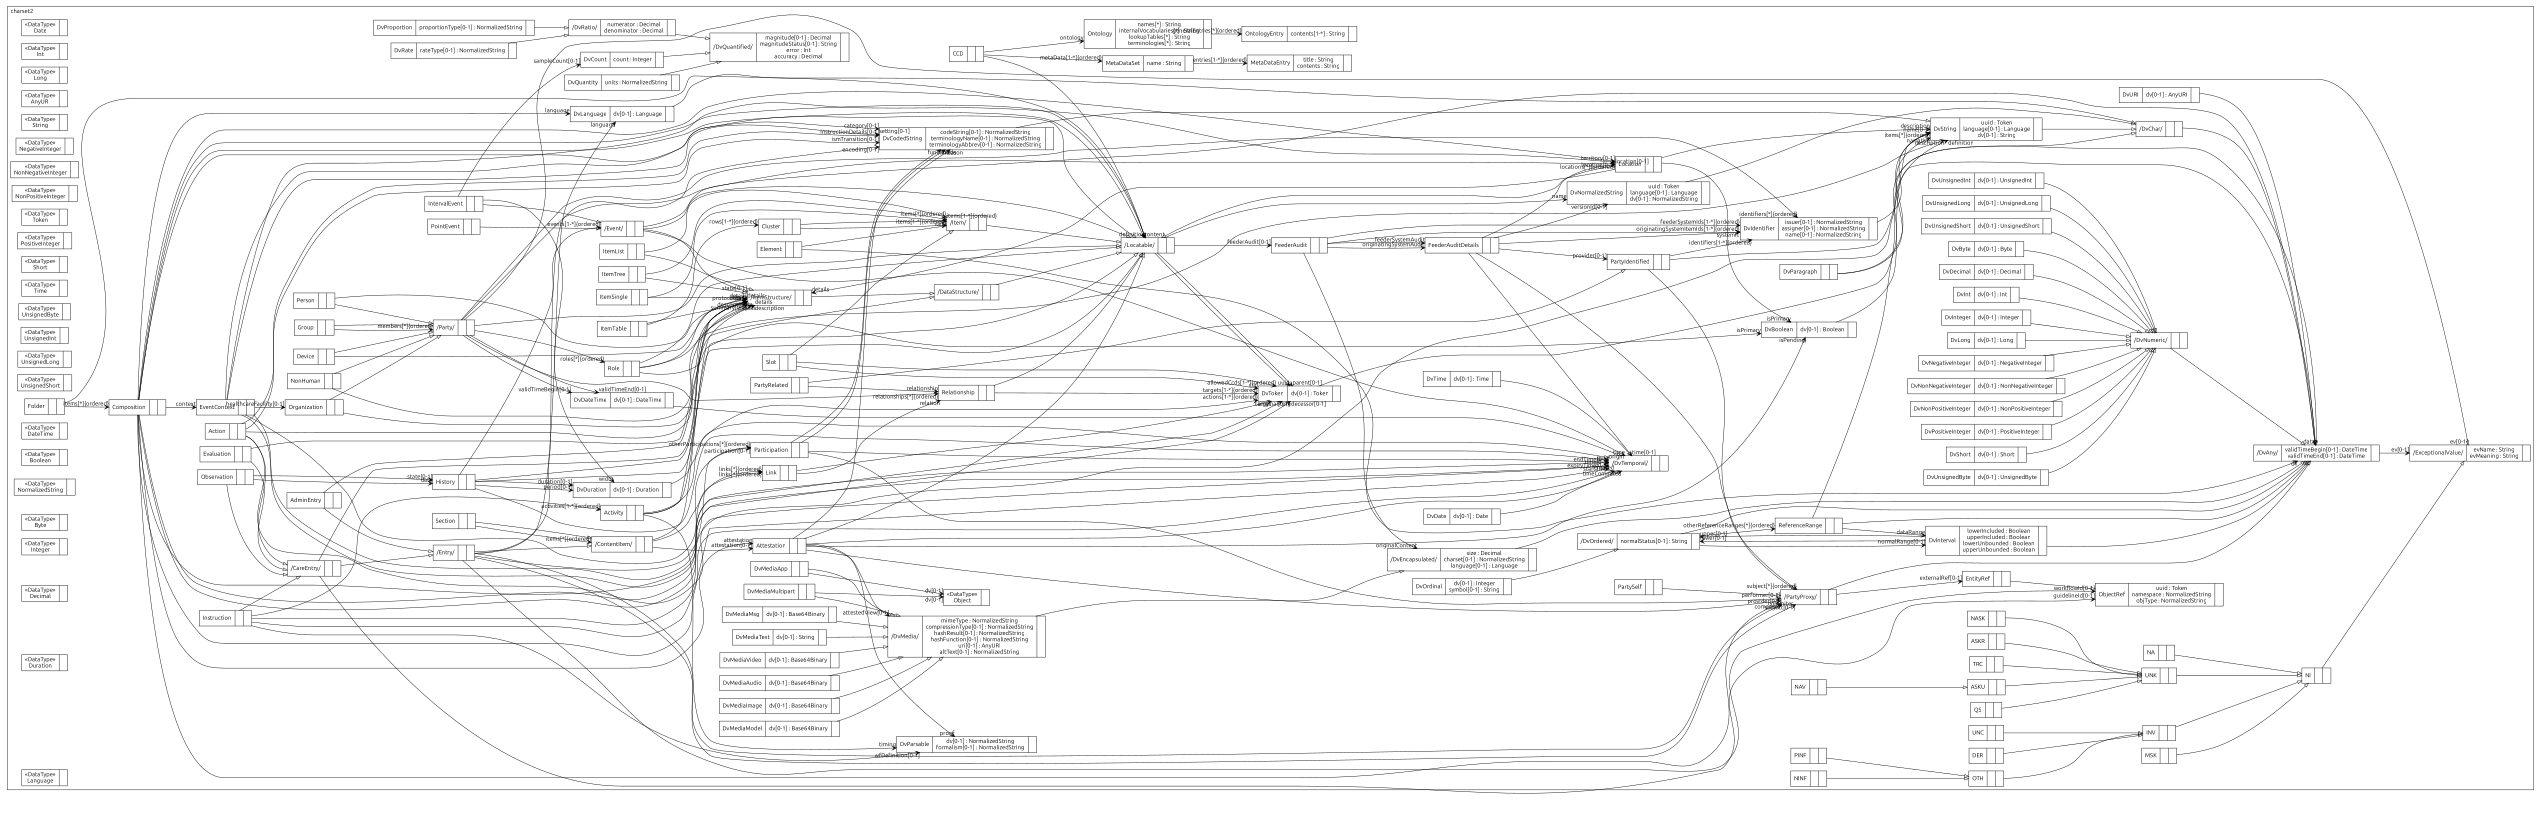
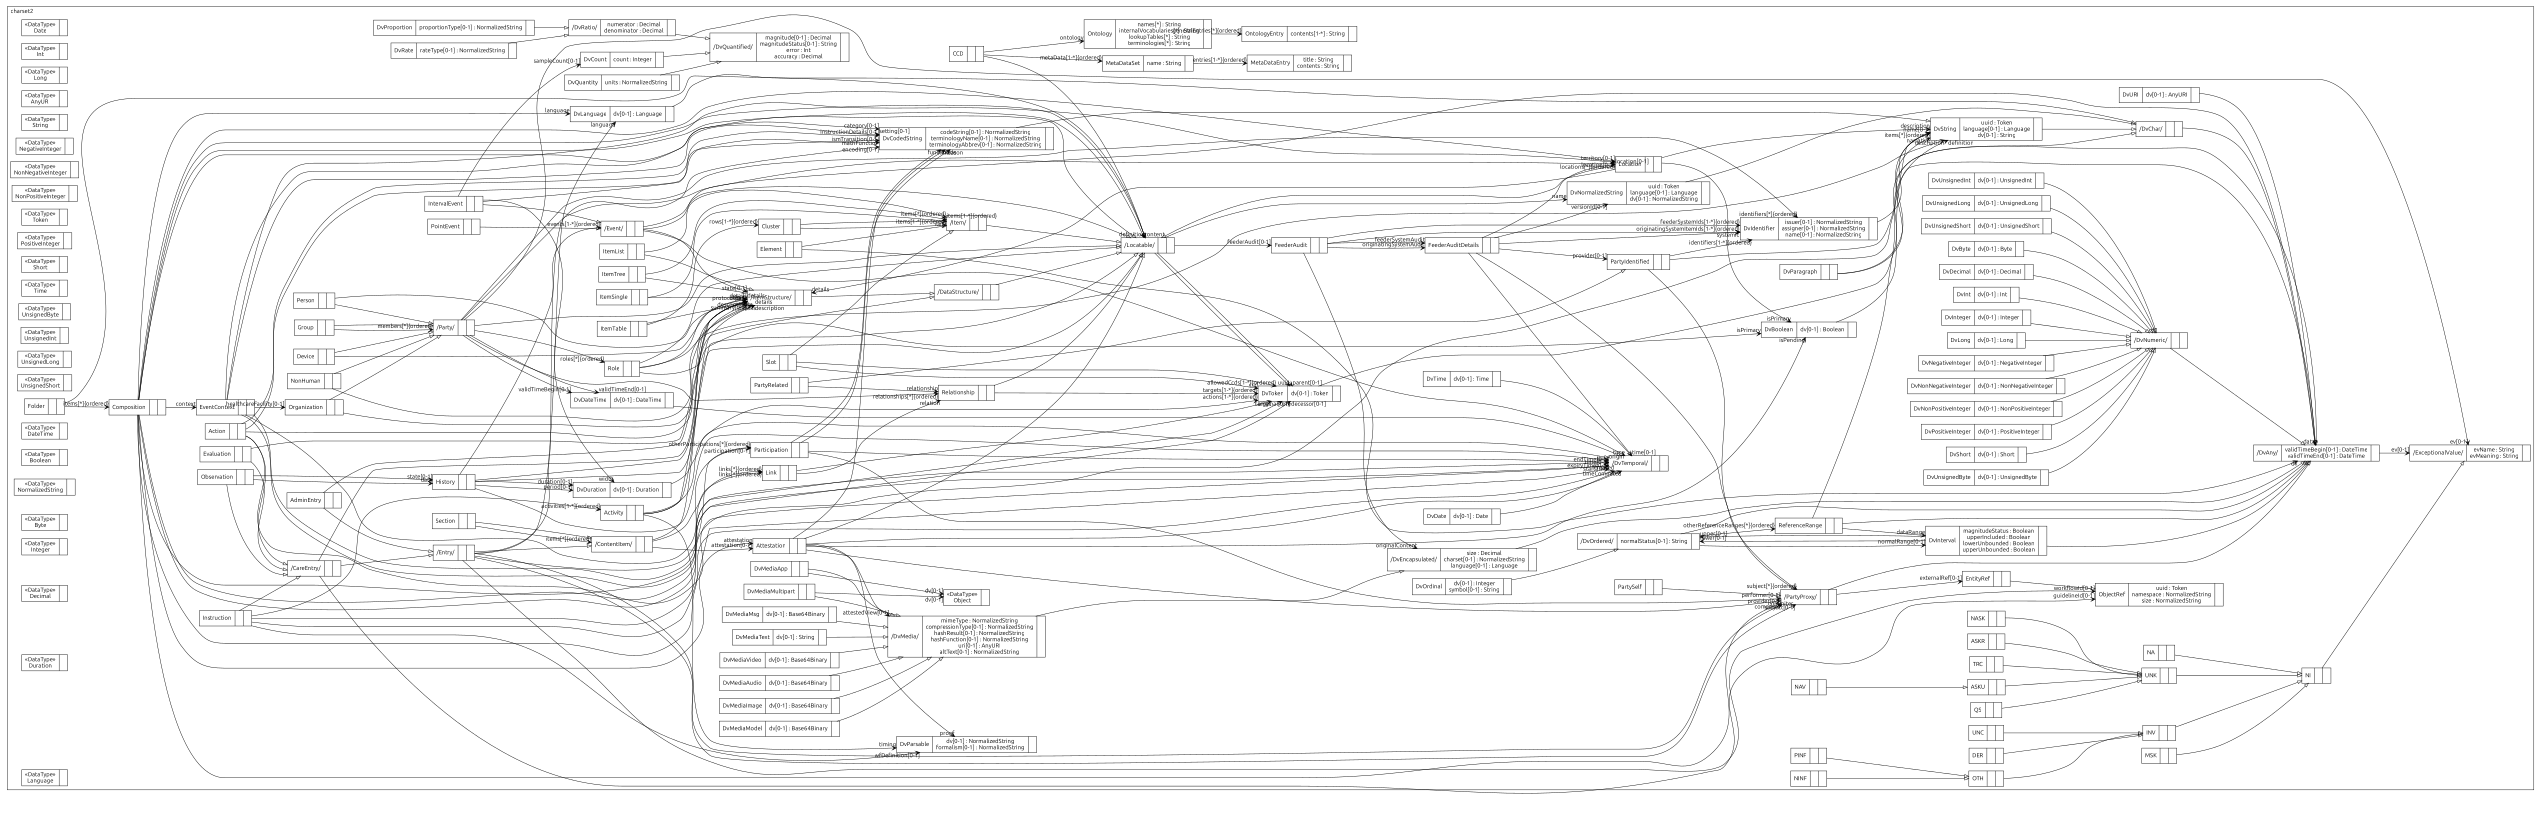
edge "/Party/" -> "/ExceptionalValue/": arrowhead onormal -> vee
edge "IntervalEvent" -> "DvCodedString": added
edge "/Event/" -> "/ItemStructure/": arrowhead onormal -> vee
node "DvInterval": text "lowerIncluded : Boolean" -> "magnitudeStatus : Boolean"
node "ObjectRef": text "objType : NormalizedString" -> "size : NormalizedString"
